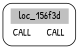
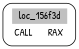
node "loc_156f3d": text "CALL       CALL" -> "CALL       RAX"
